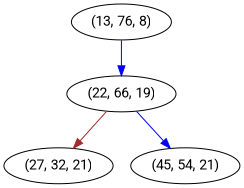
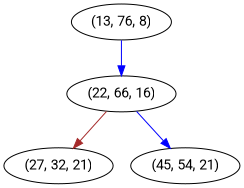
node "(22, 66, 19)": label "(22, 66, 19)" -> "(22, 66, 16)"
